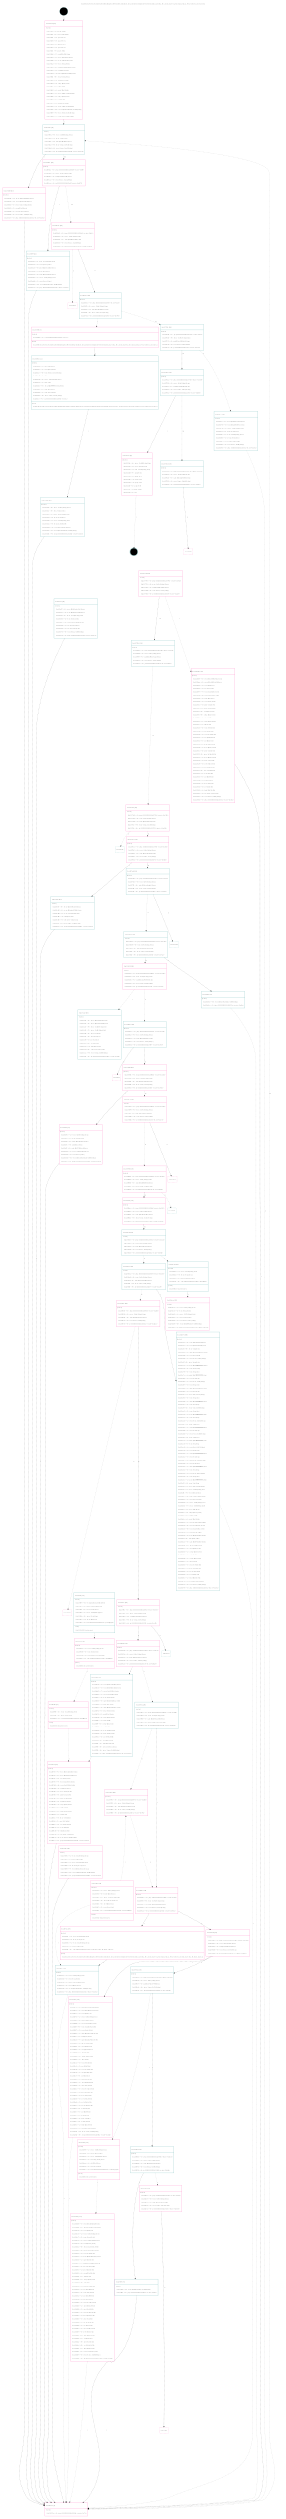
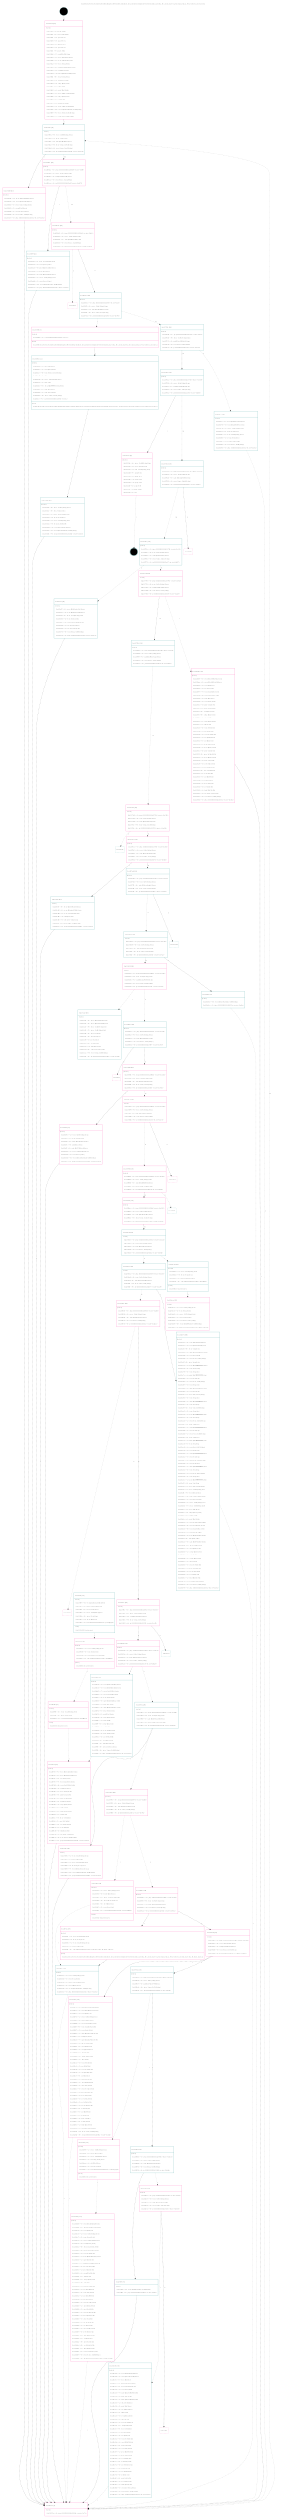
node "0x40175c [28]": added
edge "0x401954 [28]" -> "0x40198c [28]": now "0x401954 [28]" -> "0x401e7b [36]"
edge "0x401e1a [29]" -> "0x401970 [28]": reversed
node "0x401c06 [147]": added
